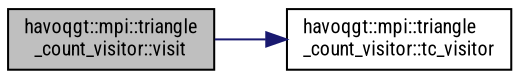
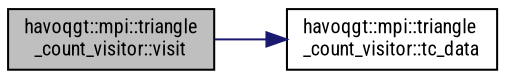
node "havoqgt::mpi::triangle _count_visitor::tc_visitor": label "havoqgt::mpi::triangle _count_visitor::tc_visitor" -> "havoqgt::mpi::triangle _count_visitor::tc_data"
